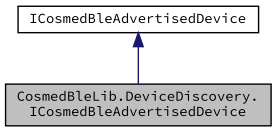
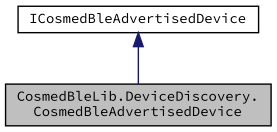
node "CosmedBleLib.DeviceDiscovery. ICosmedBleAdvertisedDevice": label "CosmedBleLib.DeviceDiscovery. ICosmedBleAdvertisedDevice" -> "CosmedBleLib.DeviceDiscovery. CosmedBleAdvertisedDevice"
